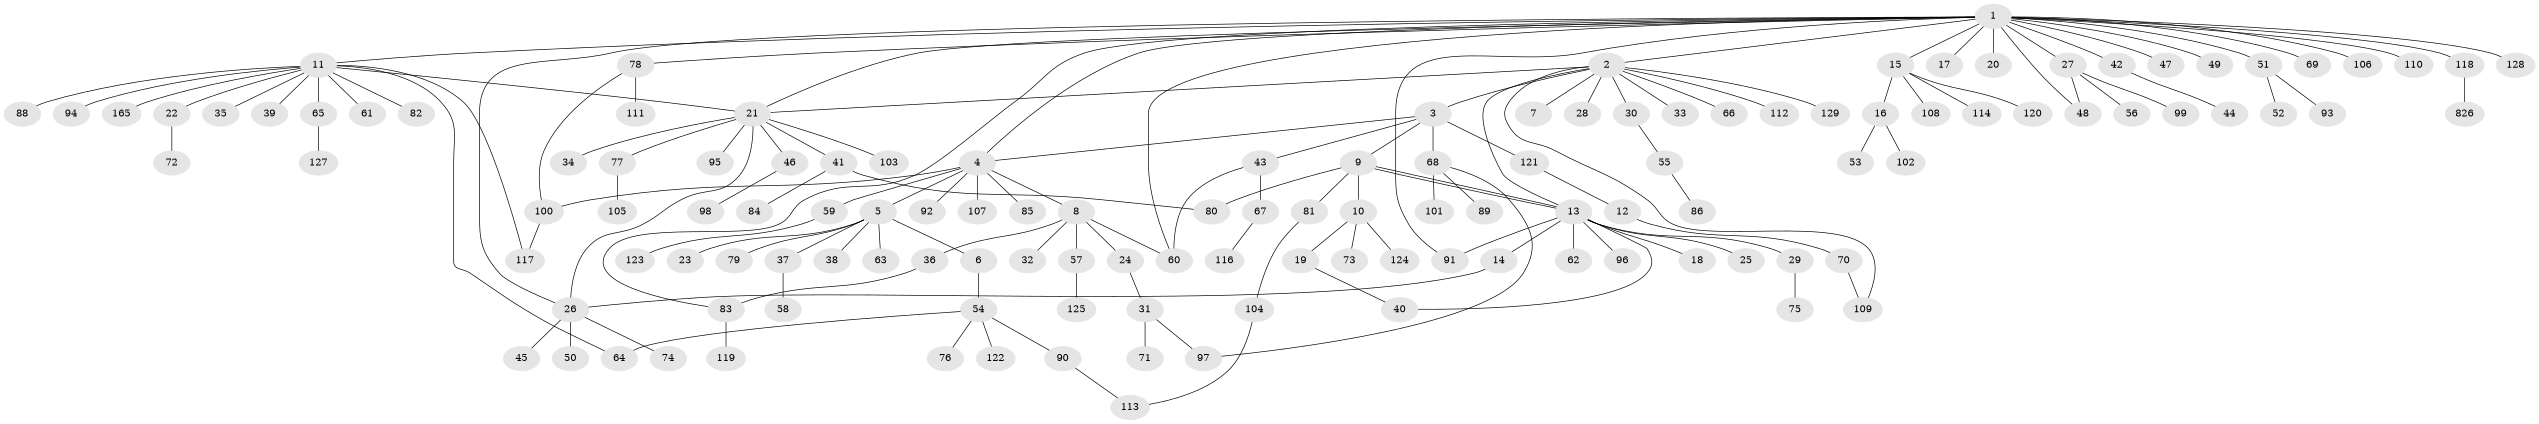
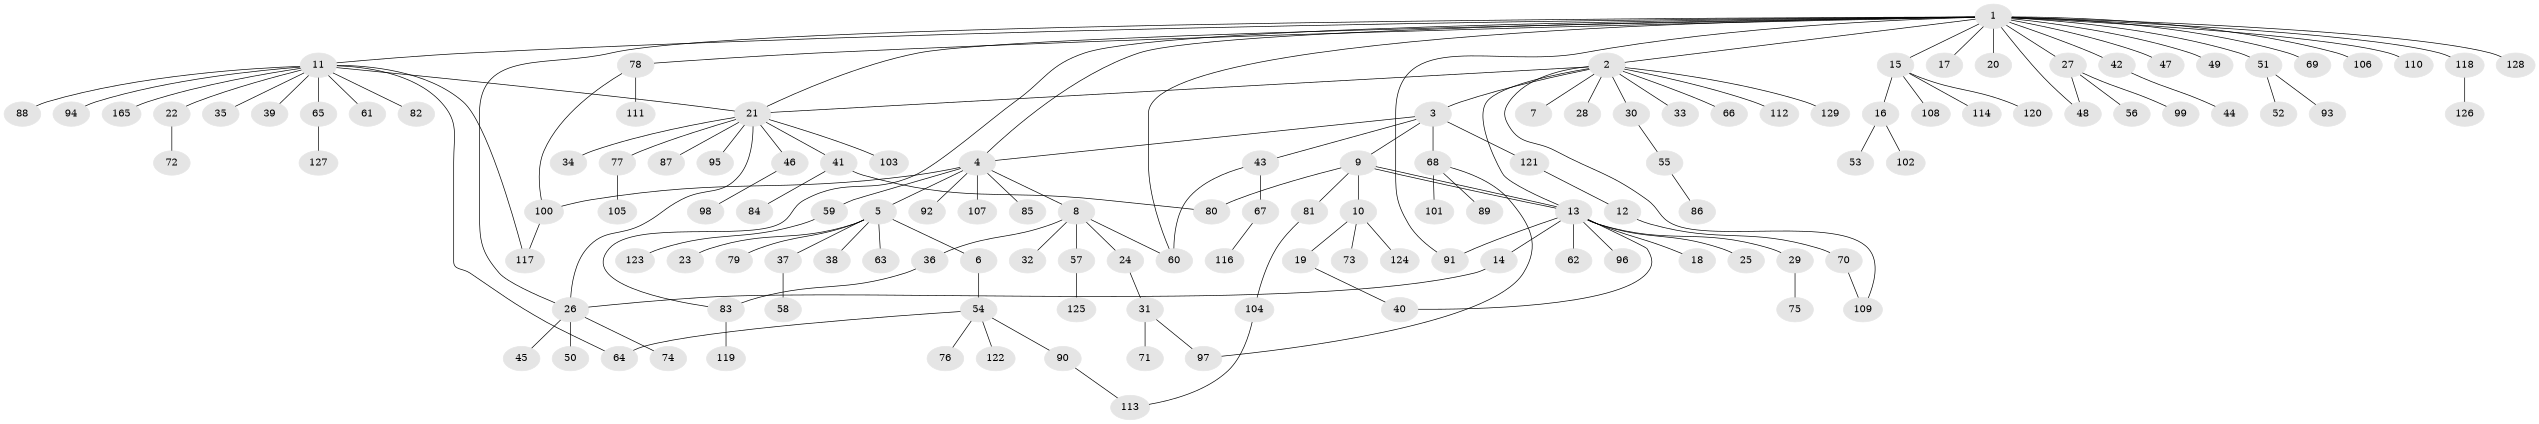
node "826": label "826" -> "126"
node "87": added
